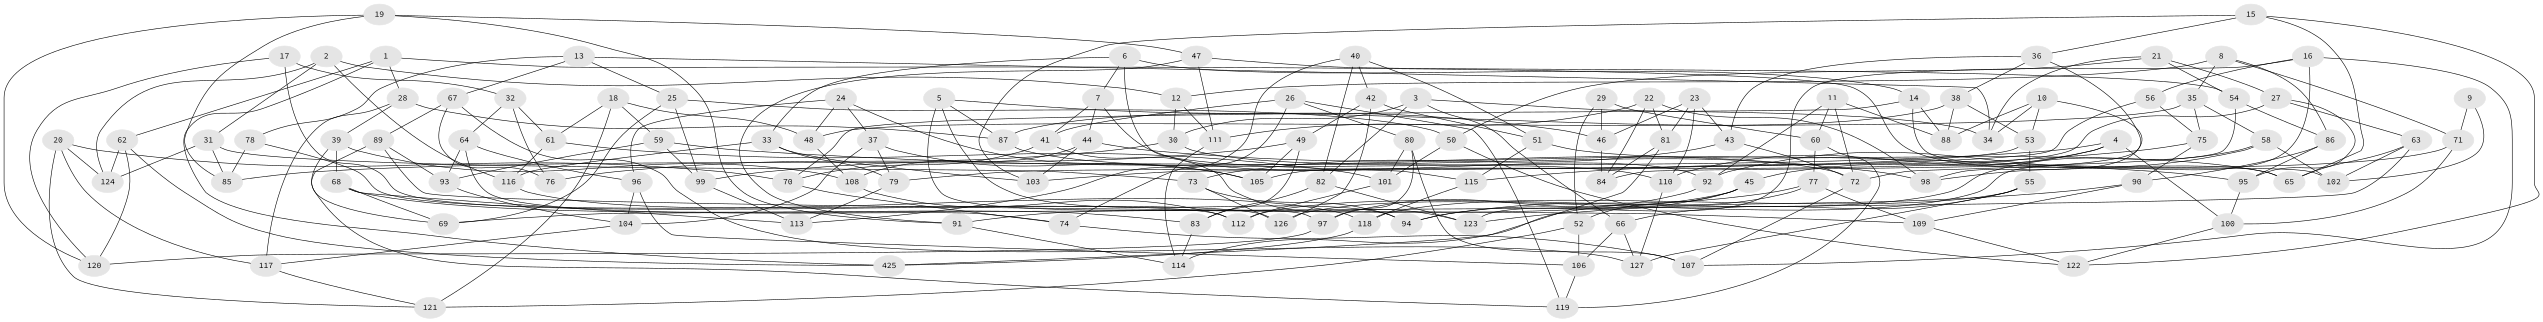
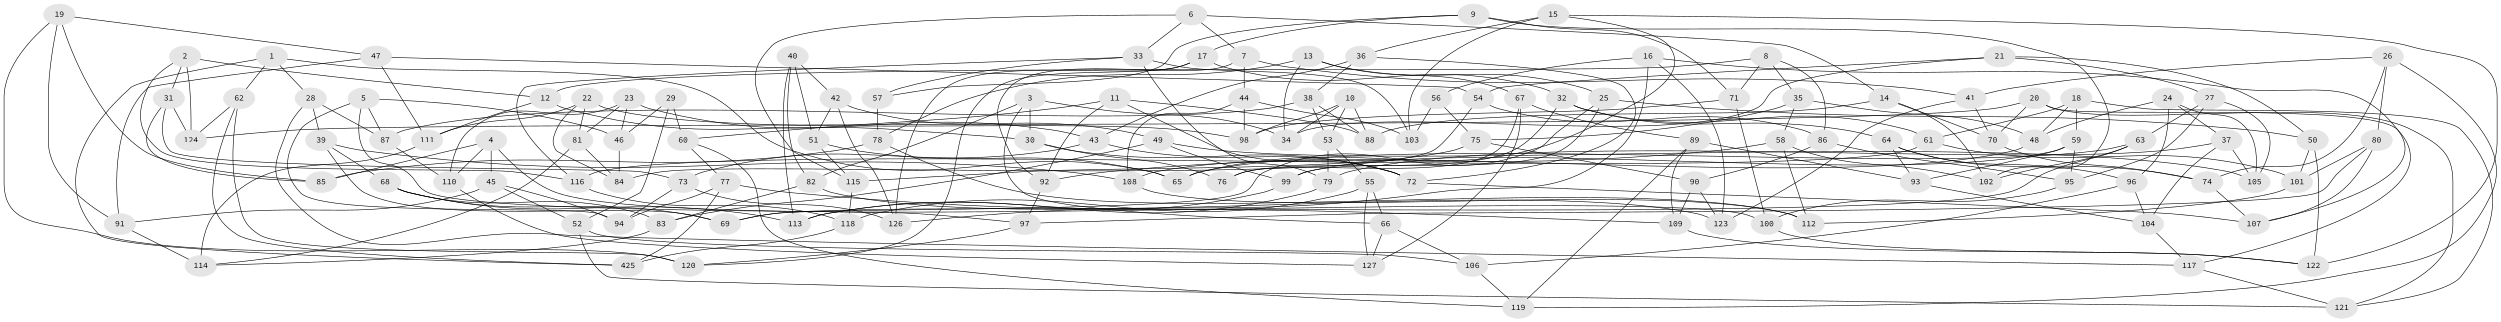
edge "9" -- "17": added
node "57": added
